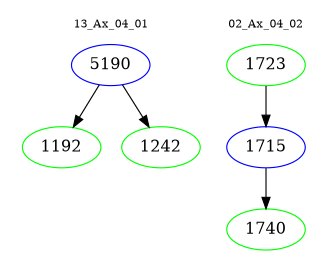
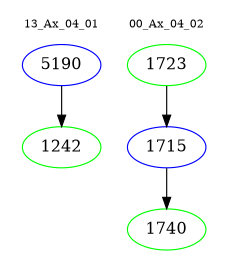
cluster "02_Ax_04_02": label "02_Ax_04_02" -> "00_Ax_04_02"
node "1192": removed
